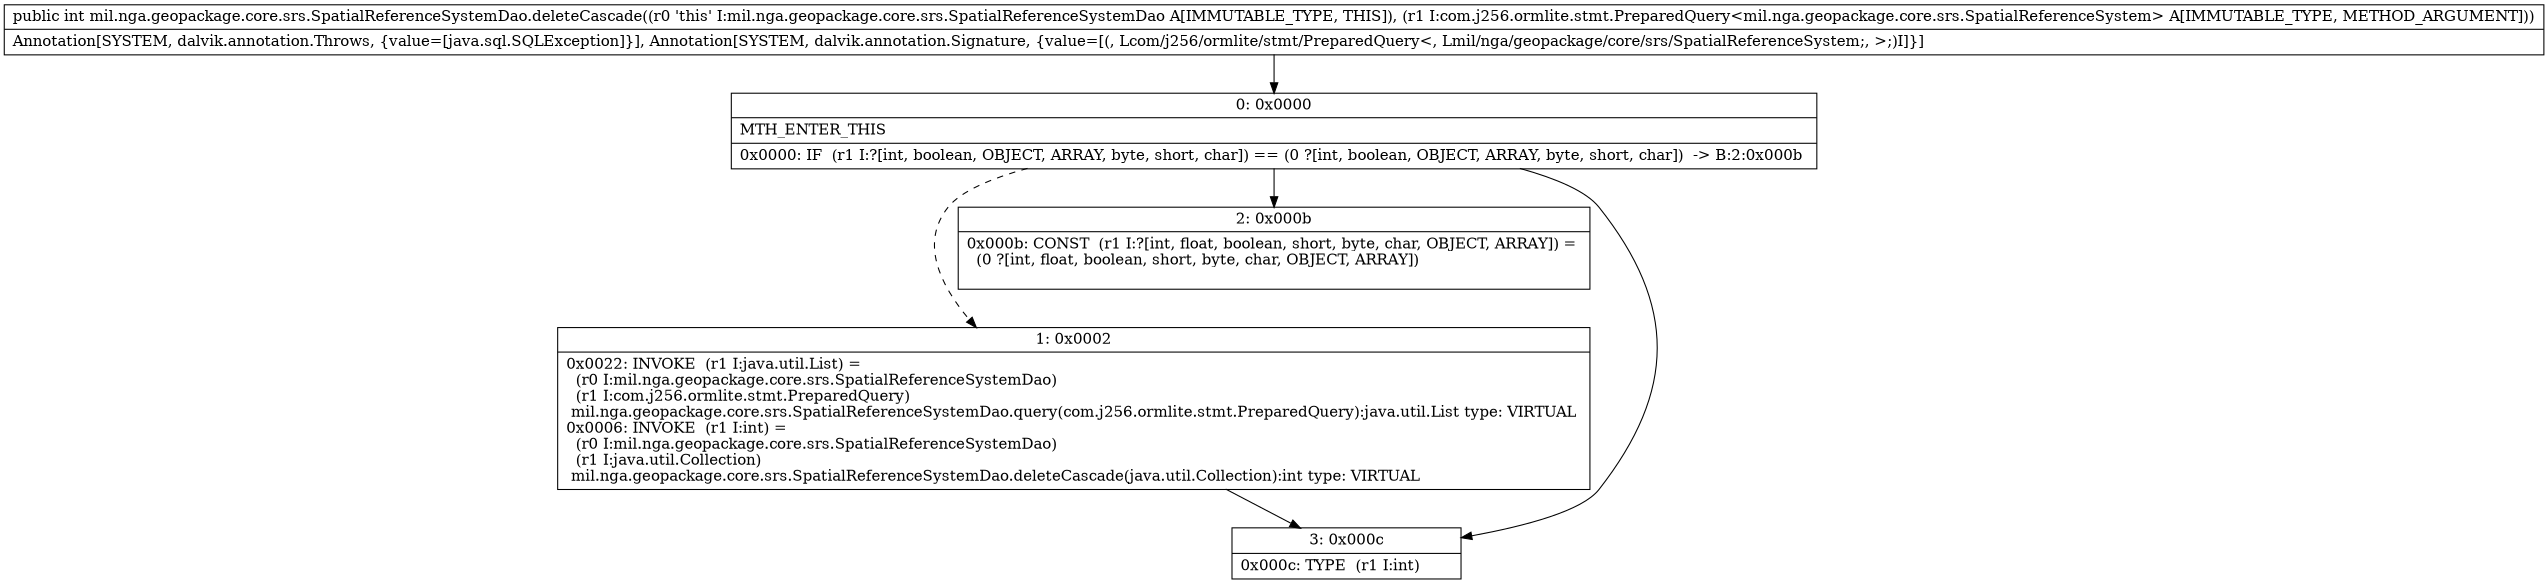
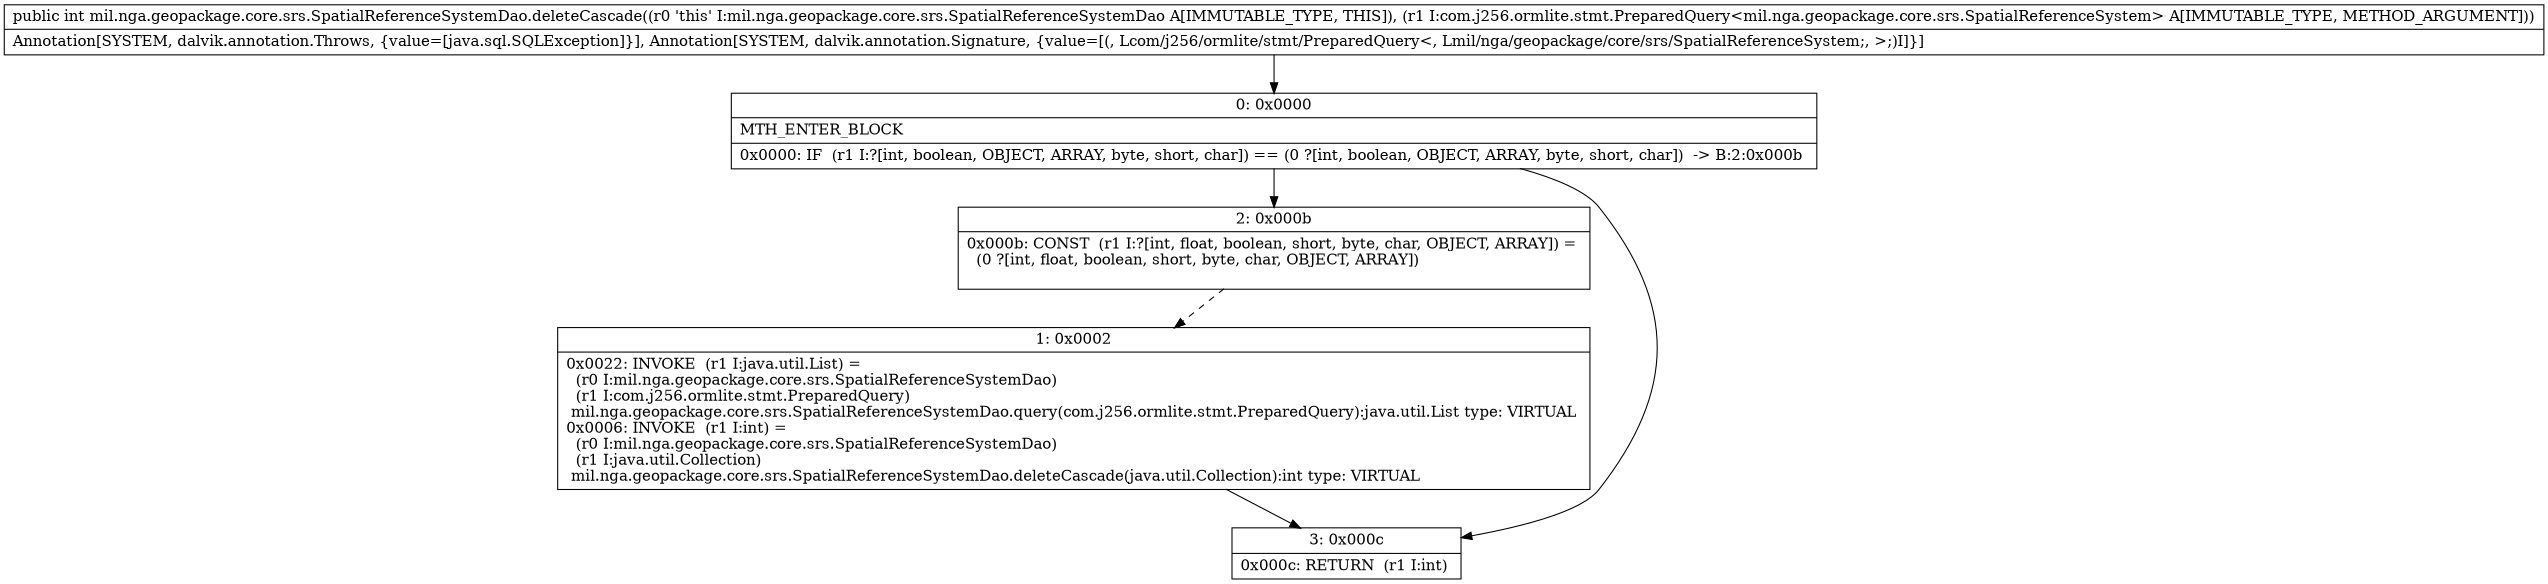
node "0: 0x0000": text "MTH_ENTER_THIS" -> "MTH_ENTER_BLOCK"
edge "0: 0x0000" -> "1: 0x0002": now "2: 0x000b" -> "1: 0x0002"
node "3: 0x000c": text "0x000c: TYPE  (r1 I:int)" -> "0x000c: RETURN  (r1 I:int)"
